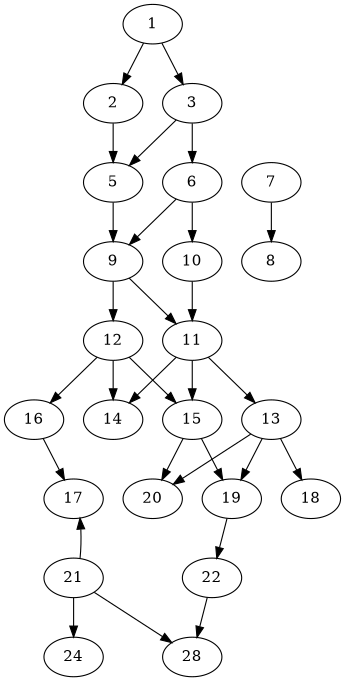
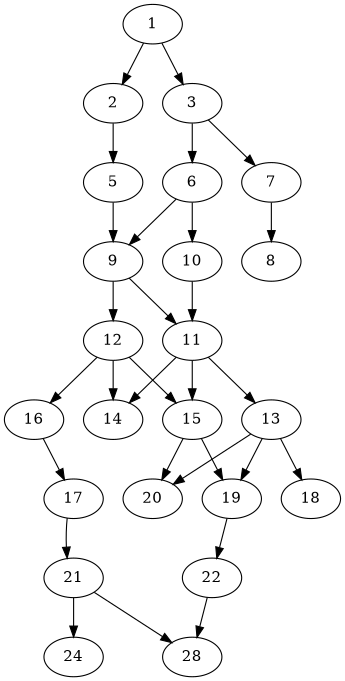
edge "3" -> "5": now "3" -> "7"
edge "21" -> "17": reversed
